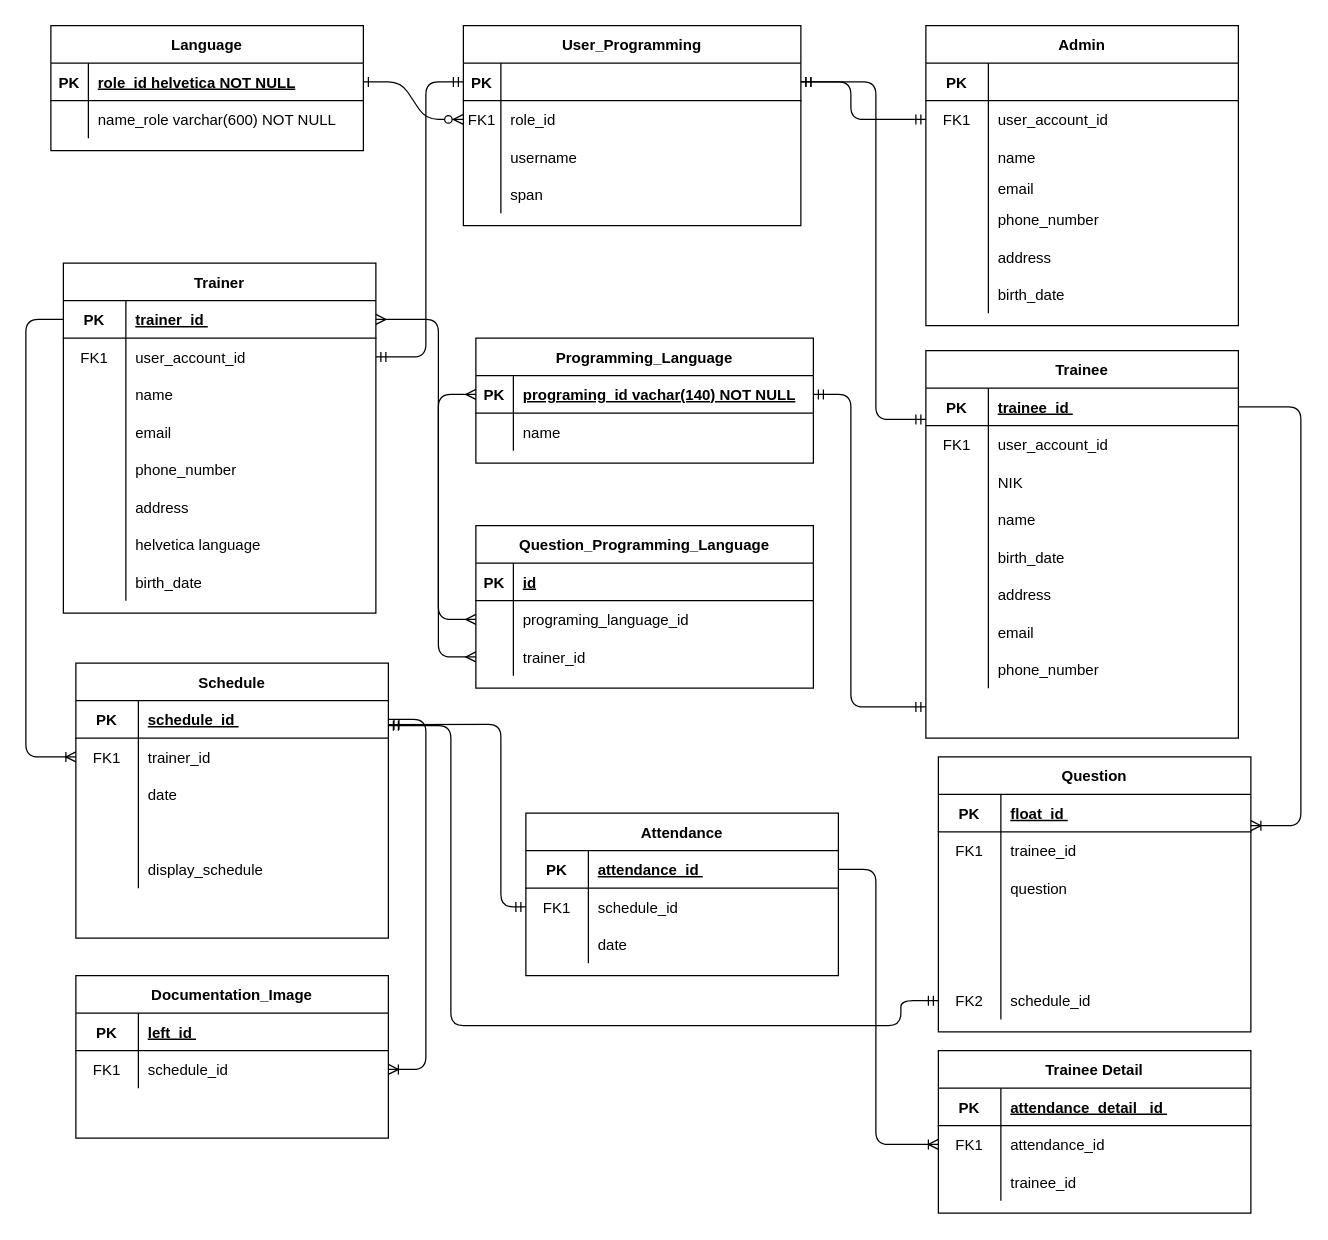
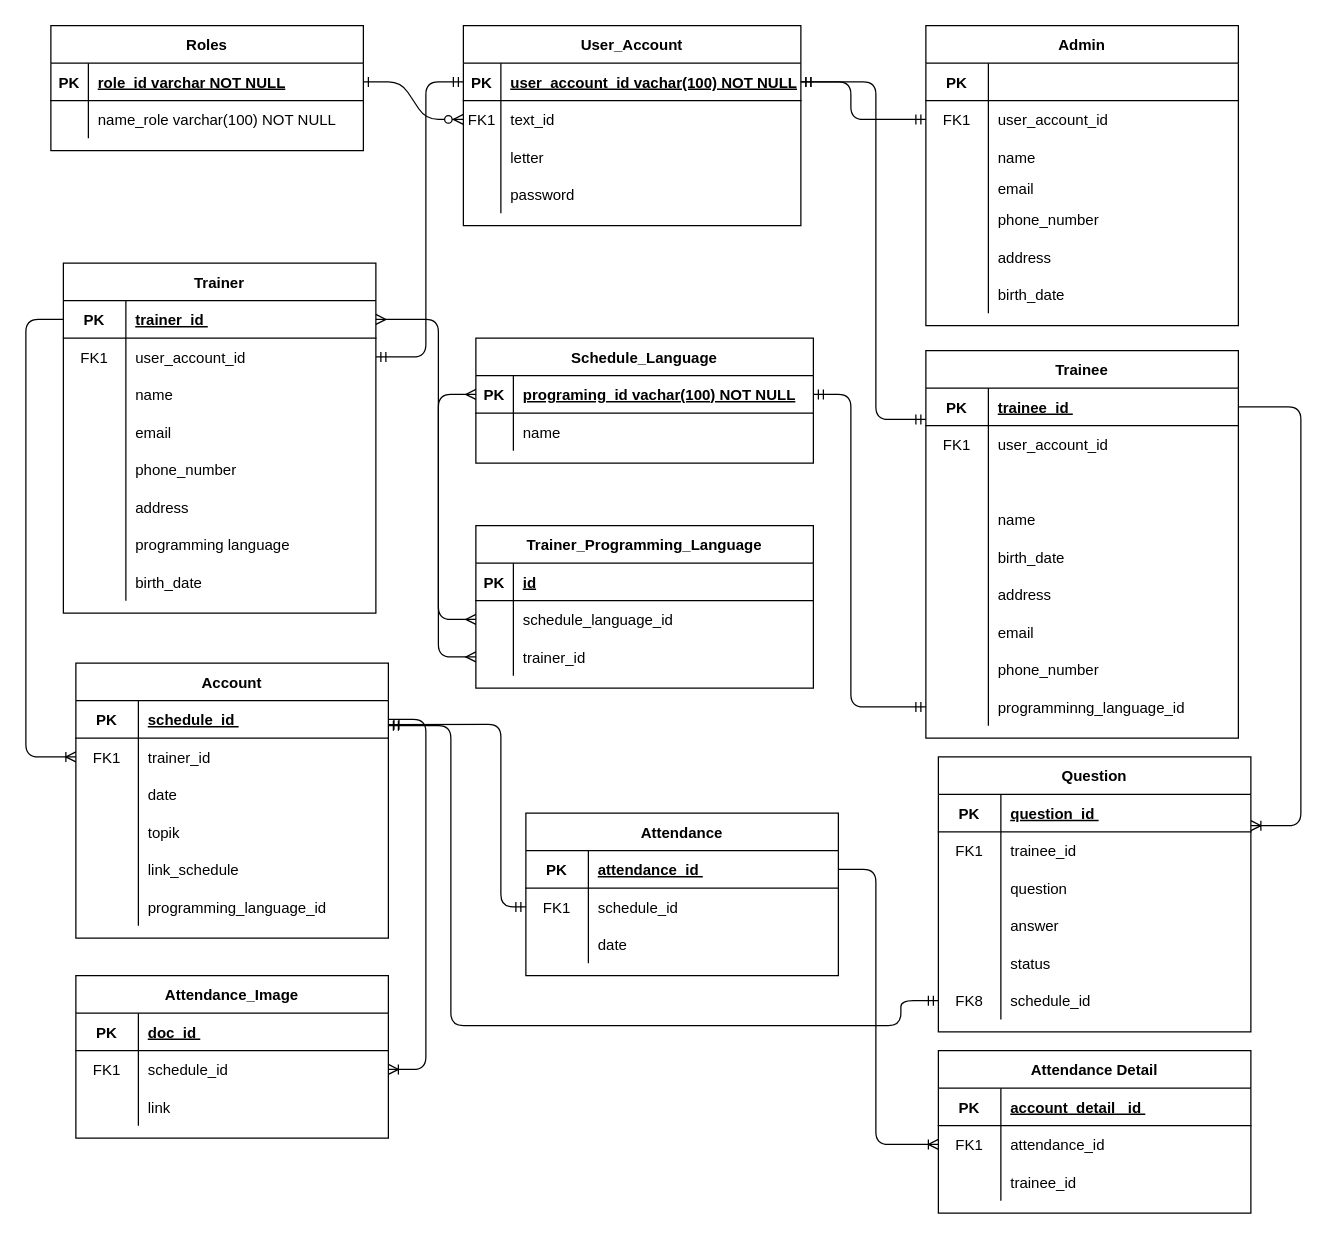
node "Language": label "Language" -> "Roles"
node "User_Programming": label "User_Programming" -> "User_Account"
node "user_account_id vachar(100) NOT NULL": added
node "role_id helvetica NOT NULL": label "role_id helvetica NOT NULL" -> "role_id varchar NOT NULL"
node "name_role varchar(600) NOT NULL": label "name_role varchar(600) NOT NULL" -> "name_role varchar(100) NOT NULL"
node "role_id": label "role_id" -> "text_id"
node "username": label "username" -> "letter"
node "span": label "span" -> "password"
node "Programming_Language": label "Programming_Language" -> "Schedule_Language"
node "programing_id vachar(140) NOT NULL": label "programing_id vachar(140) NOT NULL" -> "programing_id vachar(100) NOT NULL"
node "NIK": removed
node "helvetica language": label "helvetica language" -> "programming language"
node "Question_Programming_Language": label "Question_Programming_Language" -> "Trainer_Programming_Language"
node "programing_language_id": label "programing_language_id" -> "schedule_language_id"
node "Schedule": label "Schedule" -> "Account"
node "programminng_language_id": added
node "float_id": label "float_id" -> "question_id"
node "topik": added
node "display_schedule": label "display_schedule" -> "link_schedule"
node "programming_language_id": added
node "answer": added
node "status": added
node "Documentation_Image": label "Documentation_Image" -> "Attendance_Image"
node "FK2": label "FK2" -> "FK8"
node "left_id": label "left_id" -> "doc_id"
node "Trainee Detail": label "Trainee Detail" -> "Attendance Detail"
node "link": added
node "attendance_detail _id": label "attendance_detail _id" -> "account_detail _id"
